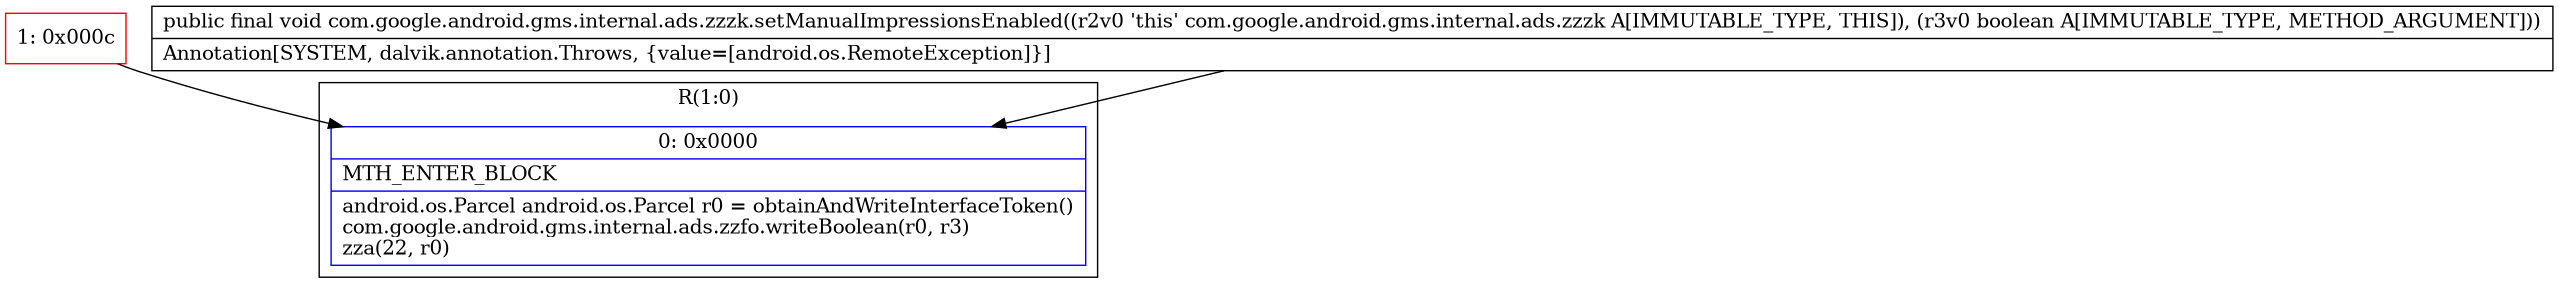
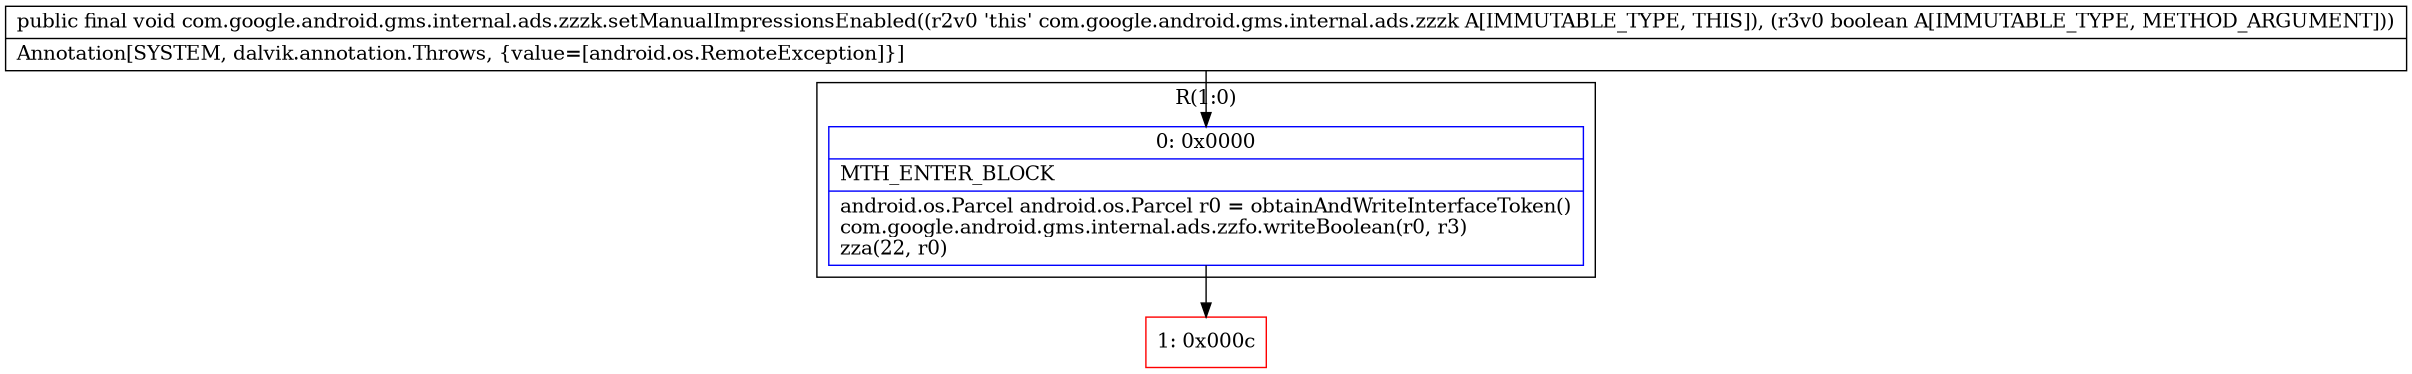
edge "1: 0x000c" -> "0: 0x0000": reversed
